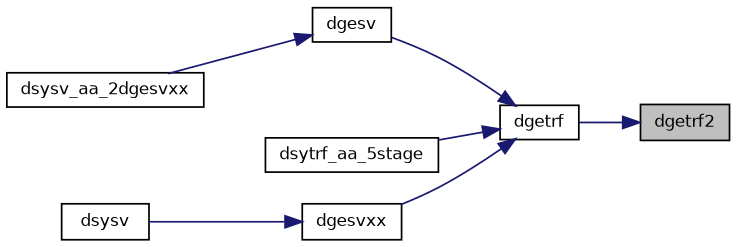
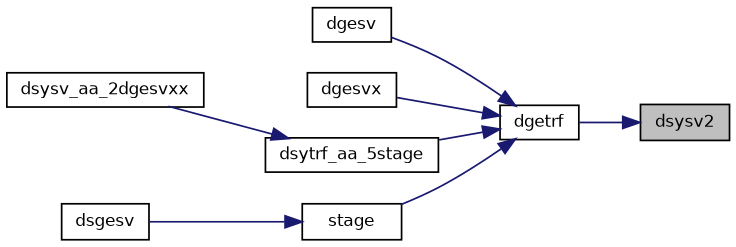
edge "dsysv_aa_2dgesvxx" -> "dgesv": now "dsysv_aa_2dgesvxx" -> "dsytrf_aa_5stage"
node "dgesvx": added
node "dgetrf2": label "dgetrf2" -> "dsysv2"
node "dsysv": label "dsysv" -> "dsgesv"
node "dgesvxx": label "dgesvxx" -> "stage"
